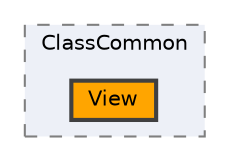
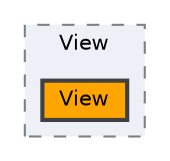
cluster "ClassCommon": label "ClassCommon" -> "View"
